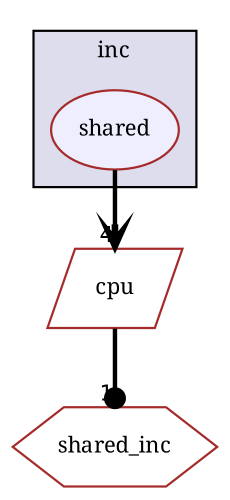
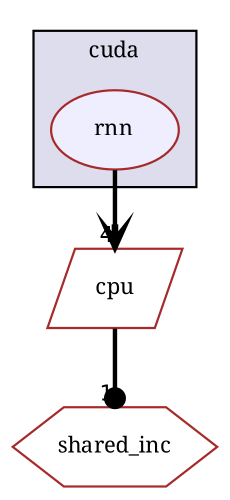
cluster "inc": label "inc" -> "cuda"
node "shared": label "shared" -> "rnn"
